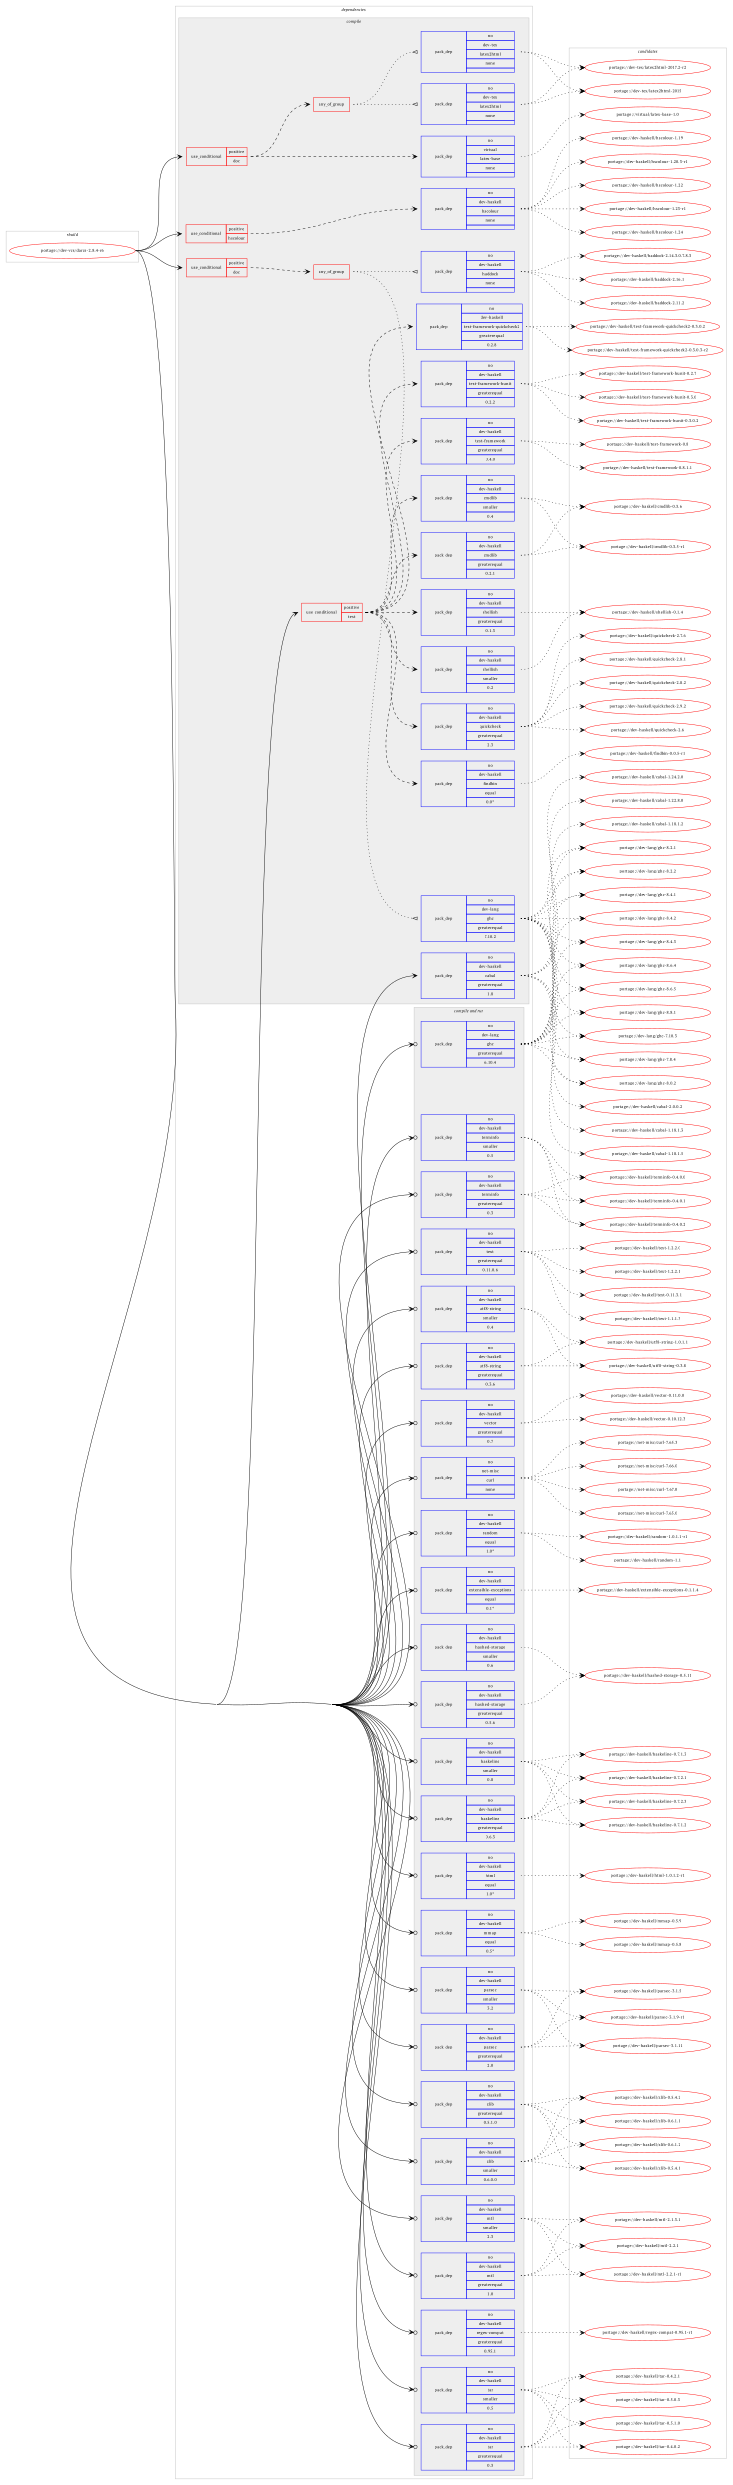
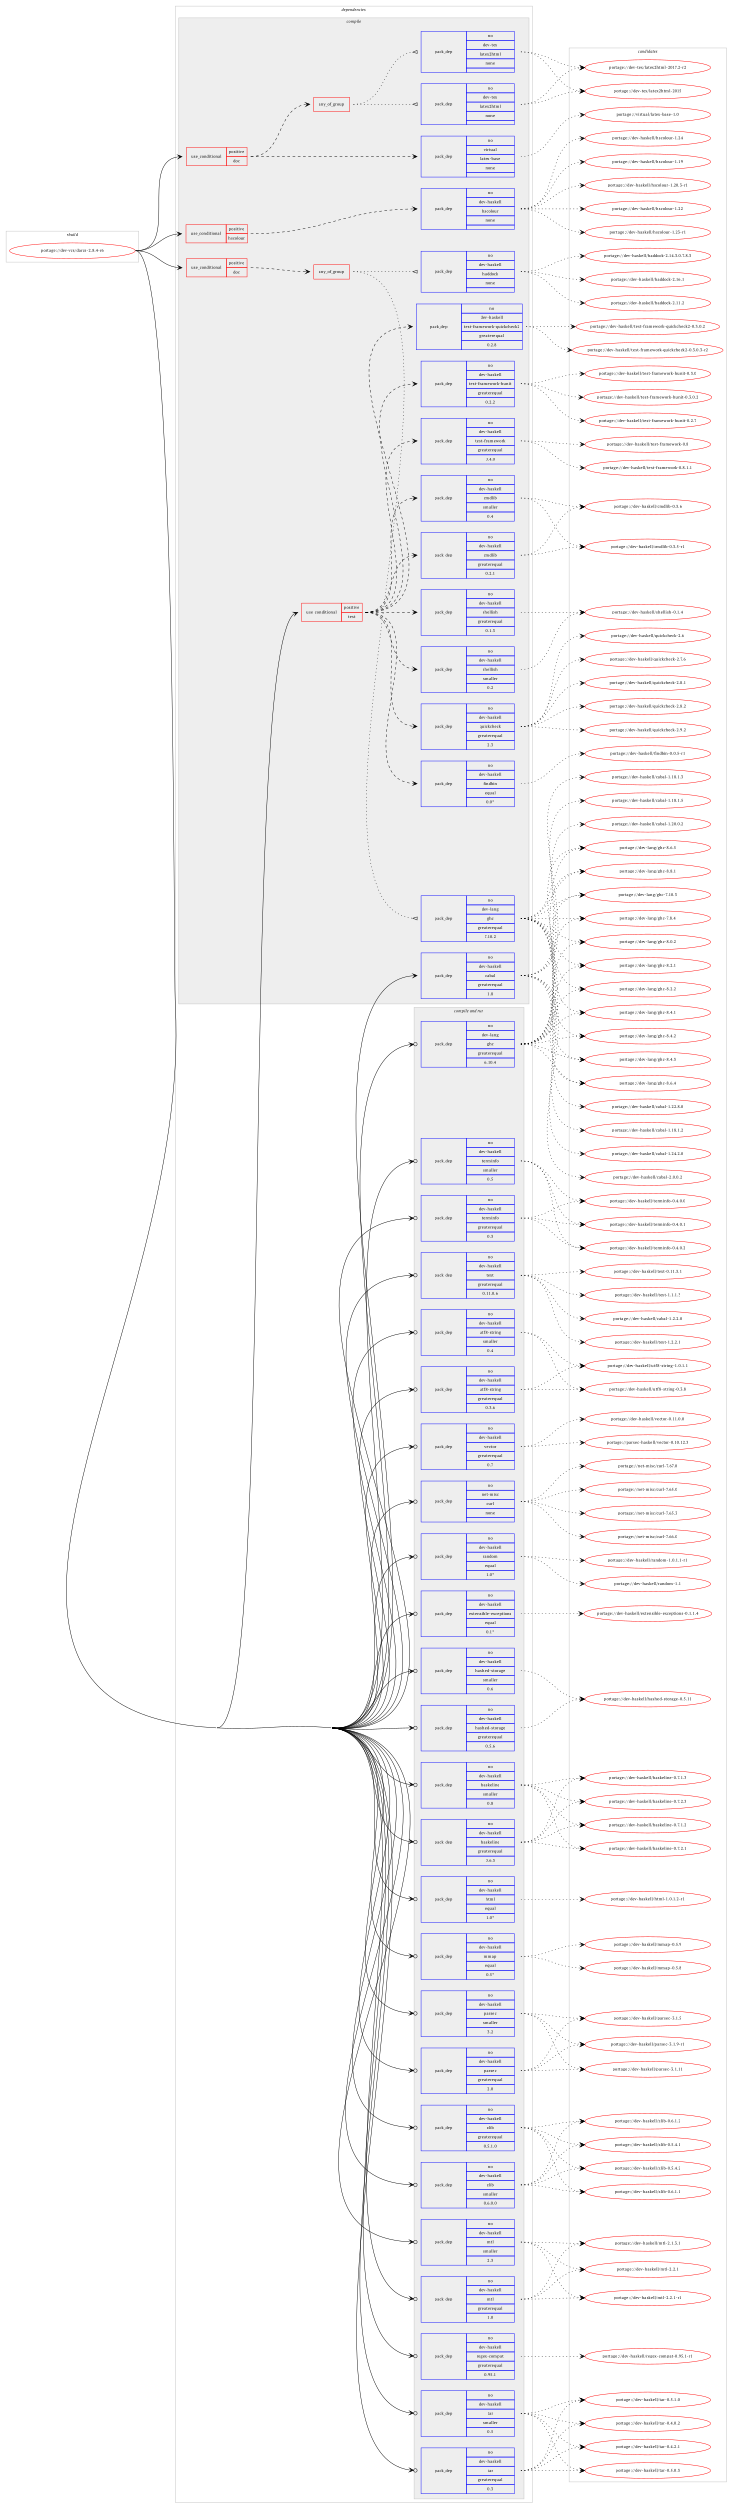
node "portage://dev-haskell/cabal-1.20.0.2": added
node "portage://dev-haskell/text-1.2.2.0": label "portage://dev-haskell/text-1.2.2.0" -> "portage://dev-haskell/cabal-1.2.2.0"
node "portage://dev-haskell/vector-0.10.12.3": label "portage://dev-haskell/vector-0.10.12.3" -> "portage://parsec-haskell/vector-0.10.12.3"
